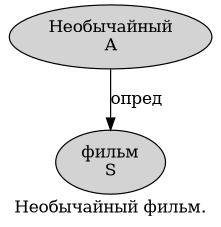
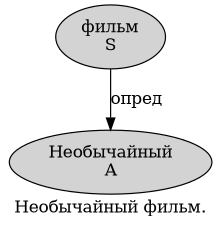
edge "Необычайный A" -> "фильм S": reversed
